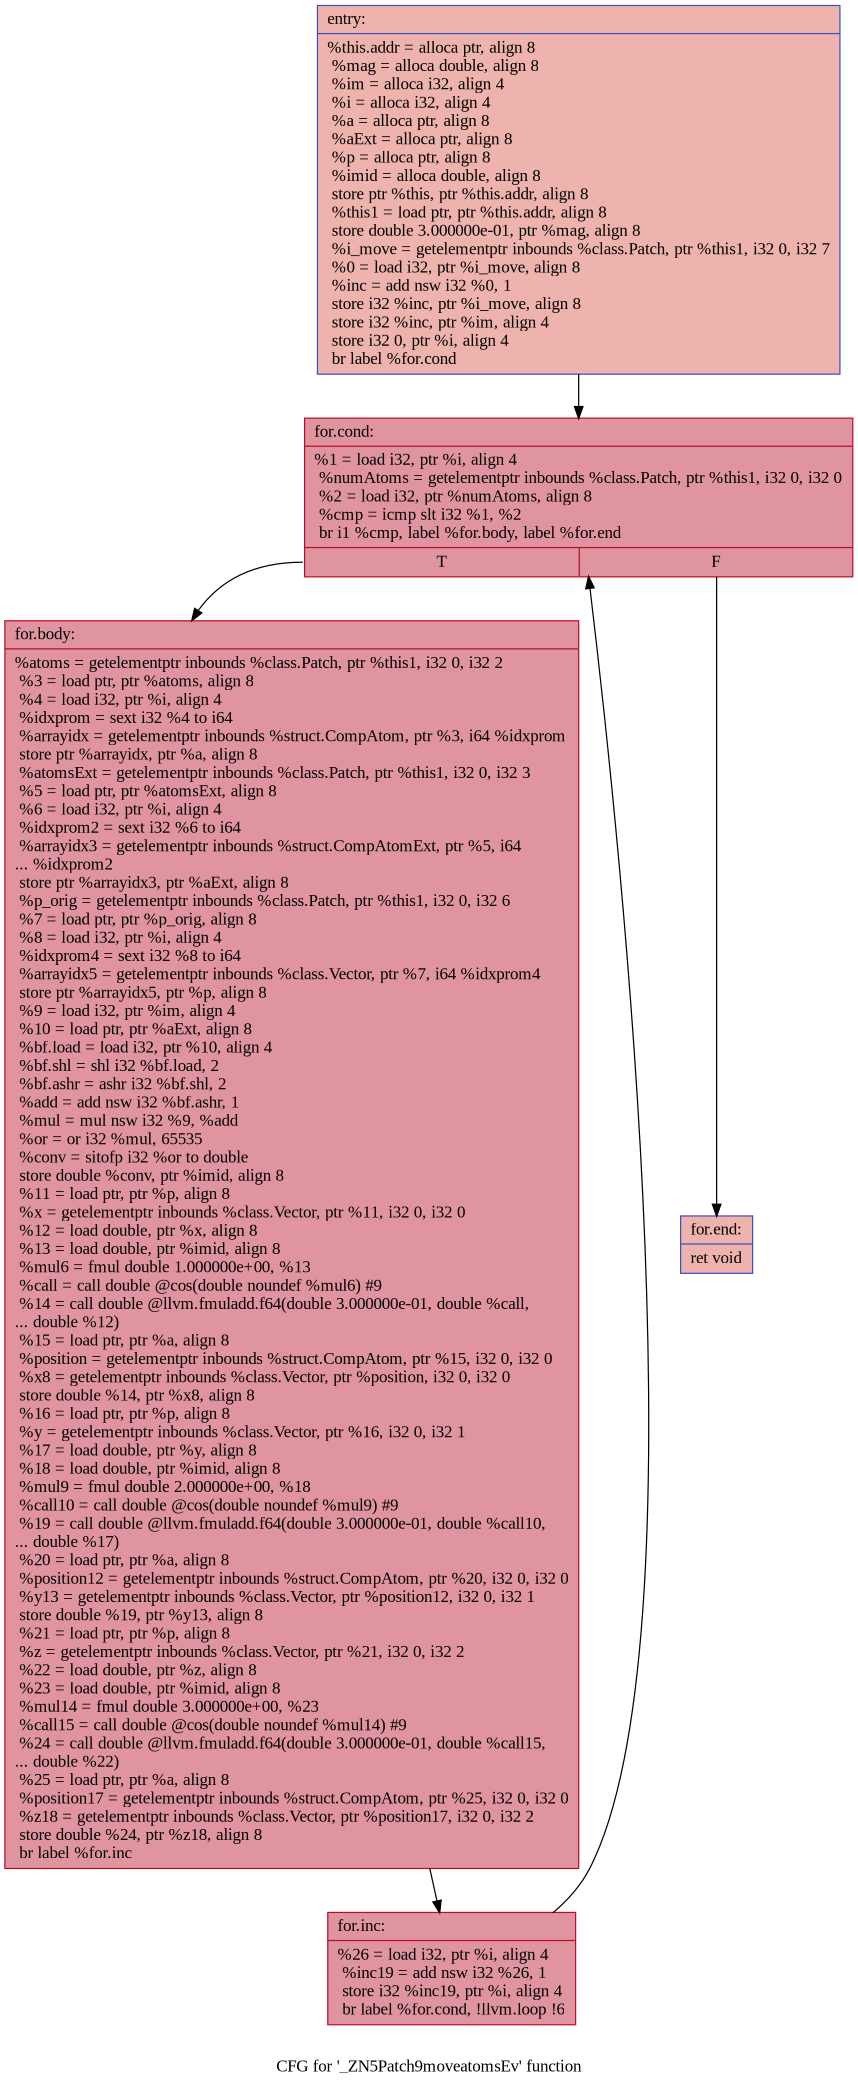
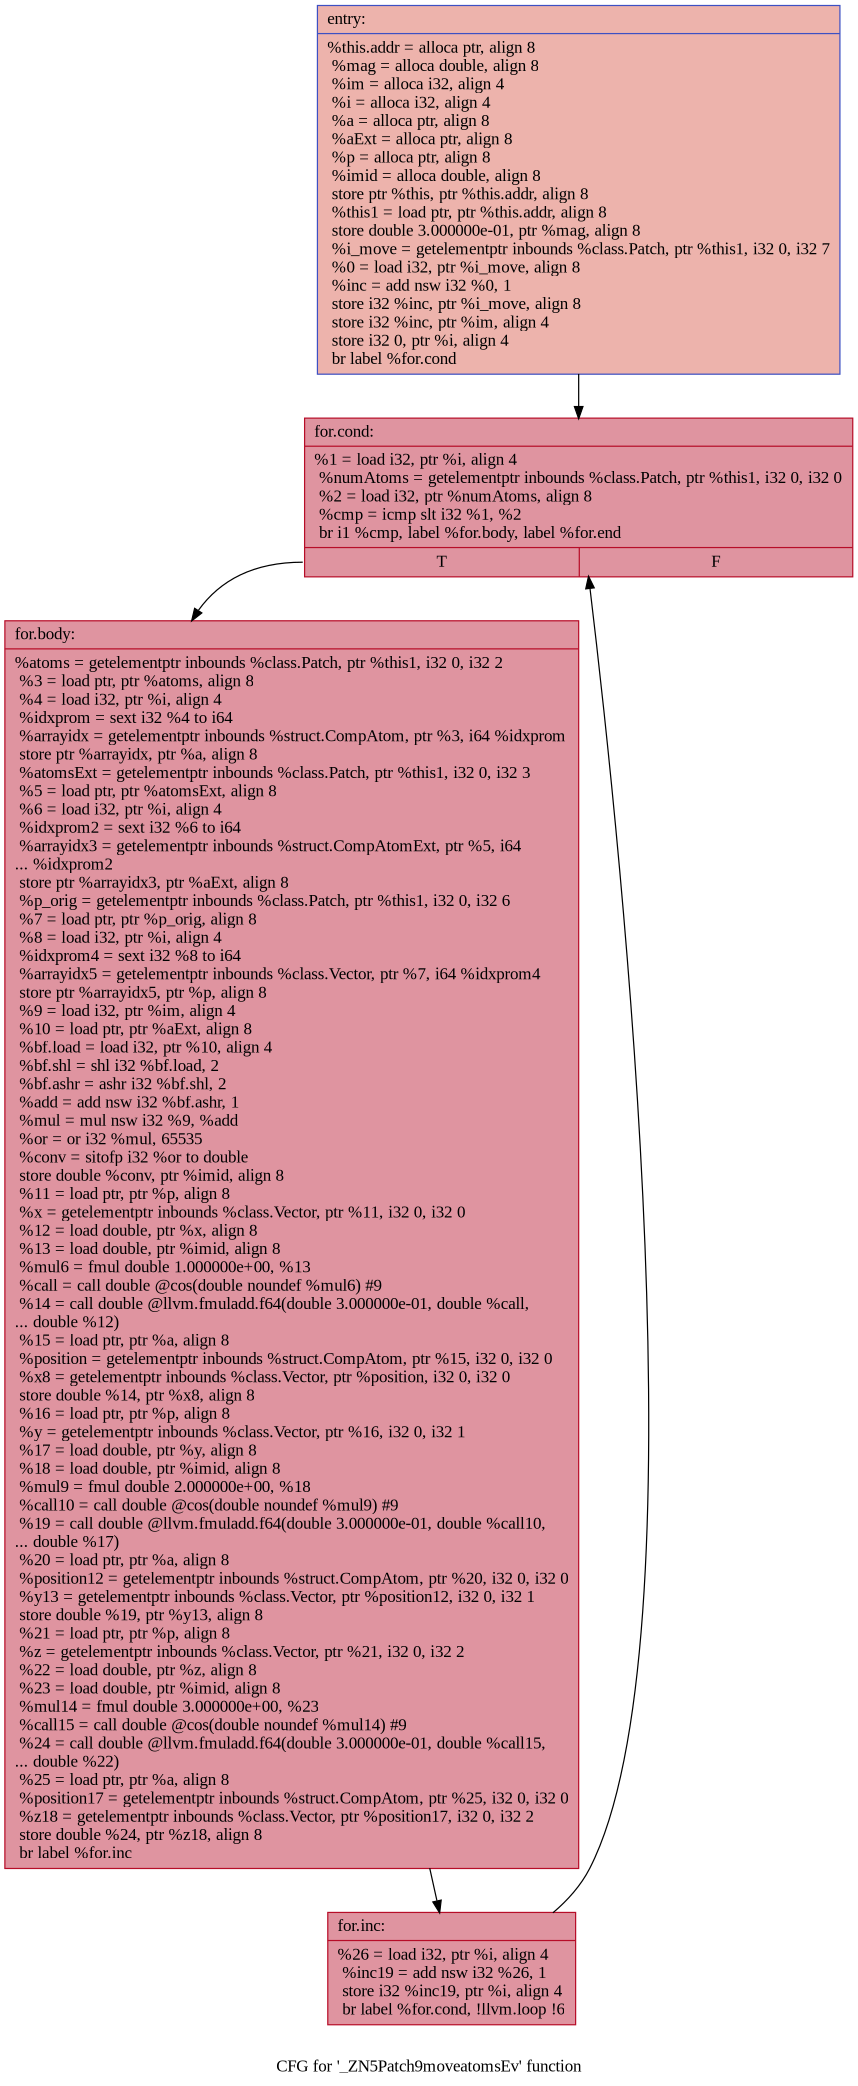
node "for.end:": removed
